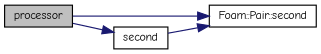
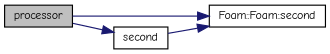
node "Foam::Pair::second": label "Foam::Pair::second" -> "Foam::Foam::second"
